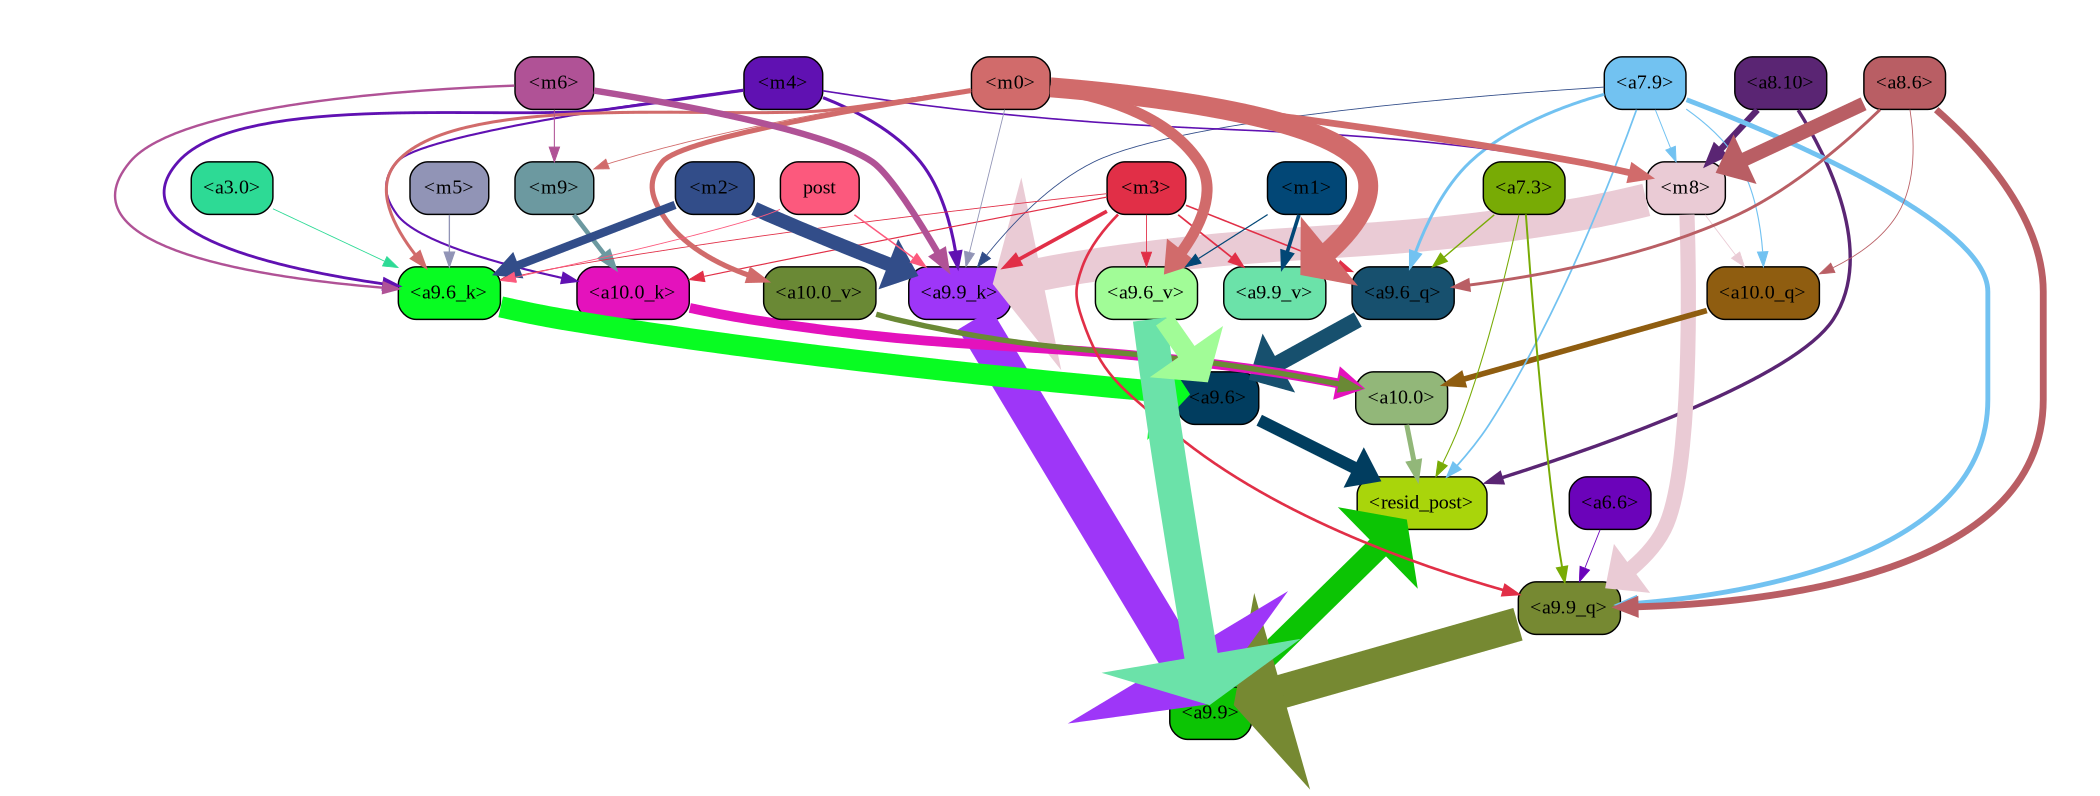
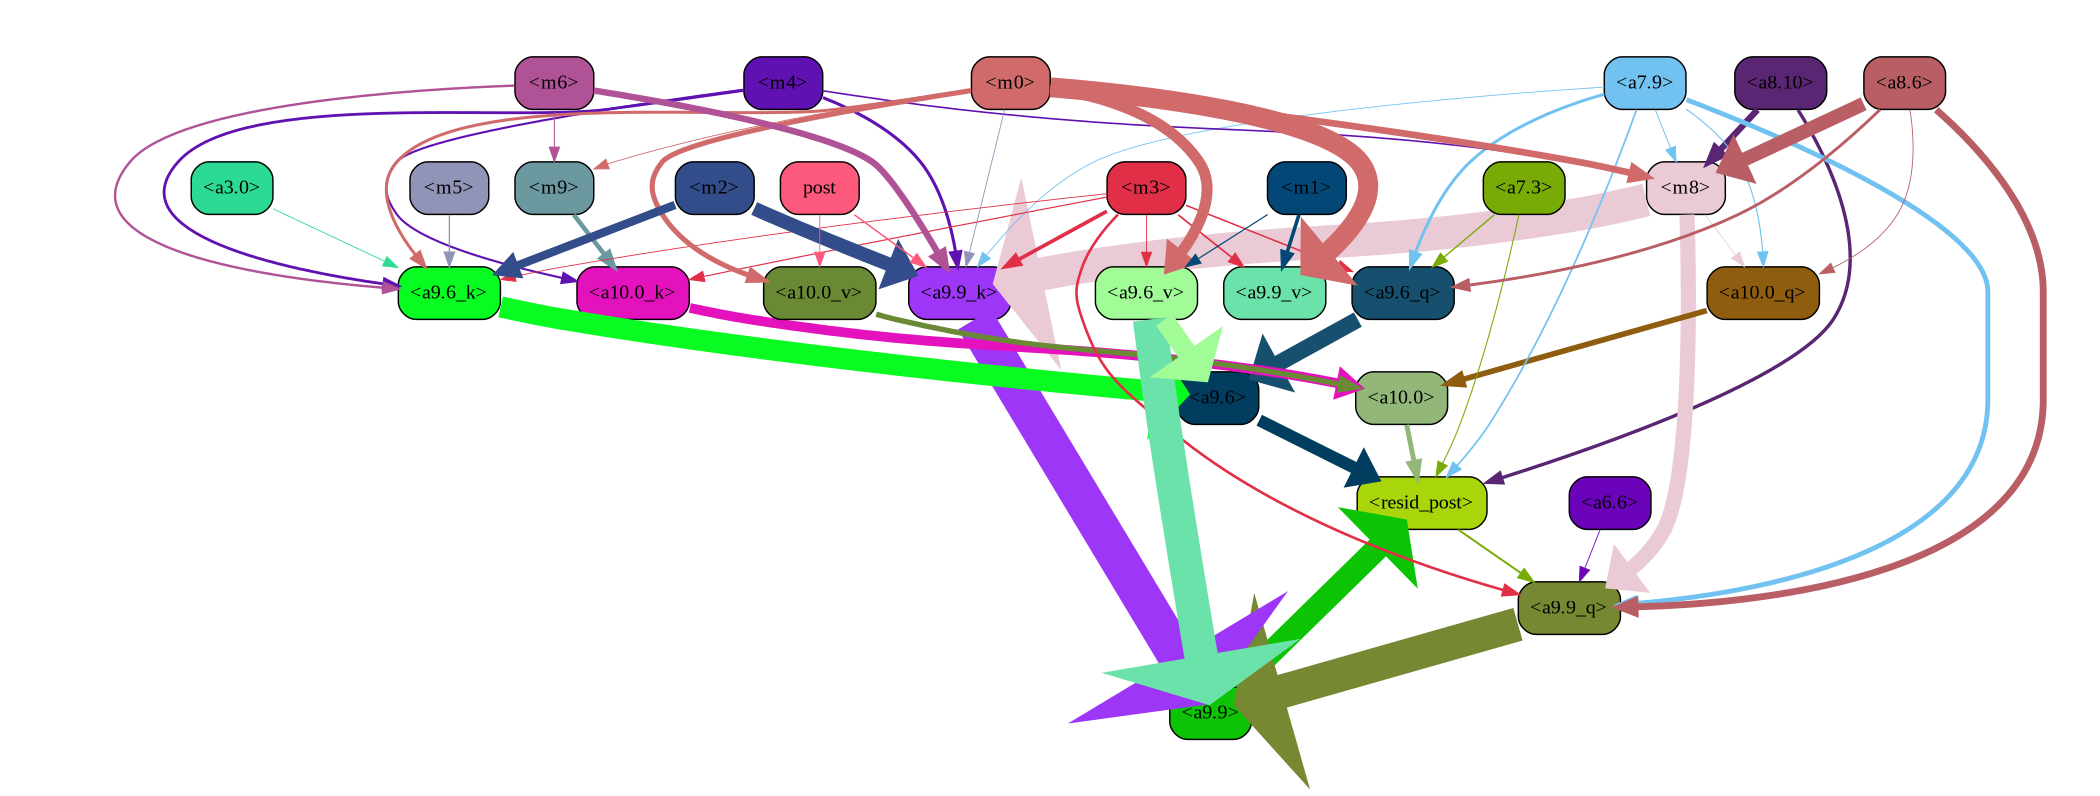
edge "<a7.9>" -> "<a9.9_k>": color #324d89 -> #72c2f1
edge "post" -> "<a9.6_k>": now "post" -> "<a10.0_v>"
edge "<a7.3>" -> "<a9.9_q>": now "<resid_post>" -> "<a9.9_q>"
